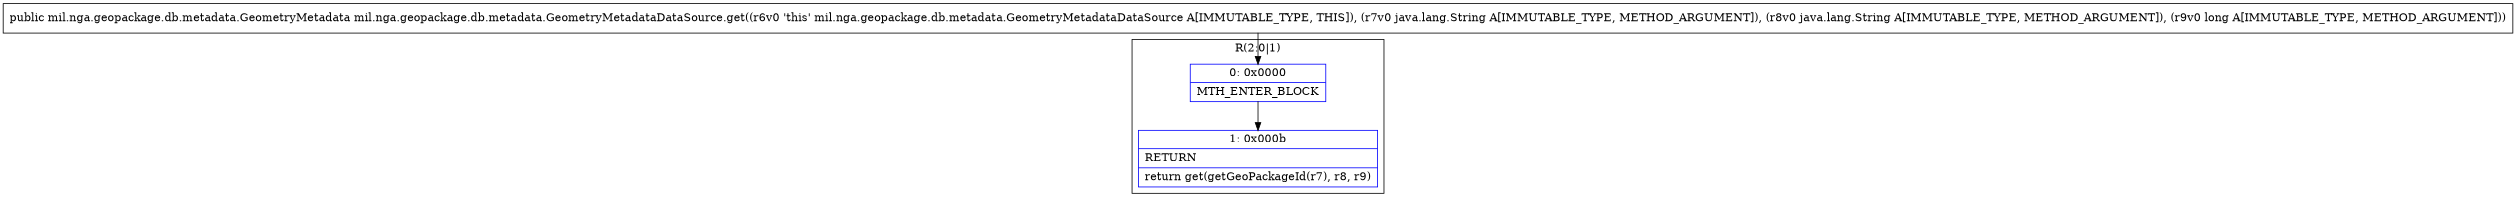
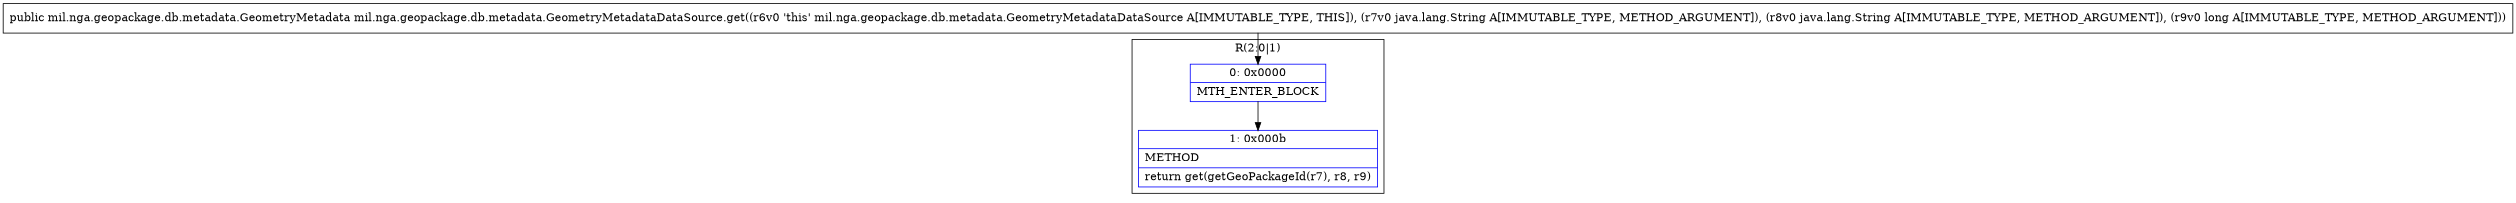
node "1: 0x000b": text "RETURN" -> "METHOD"
